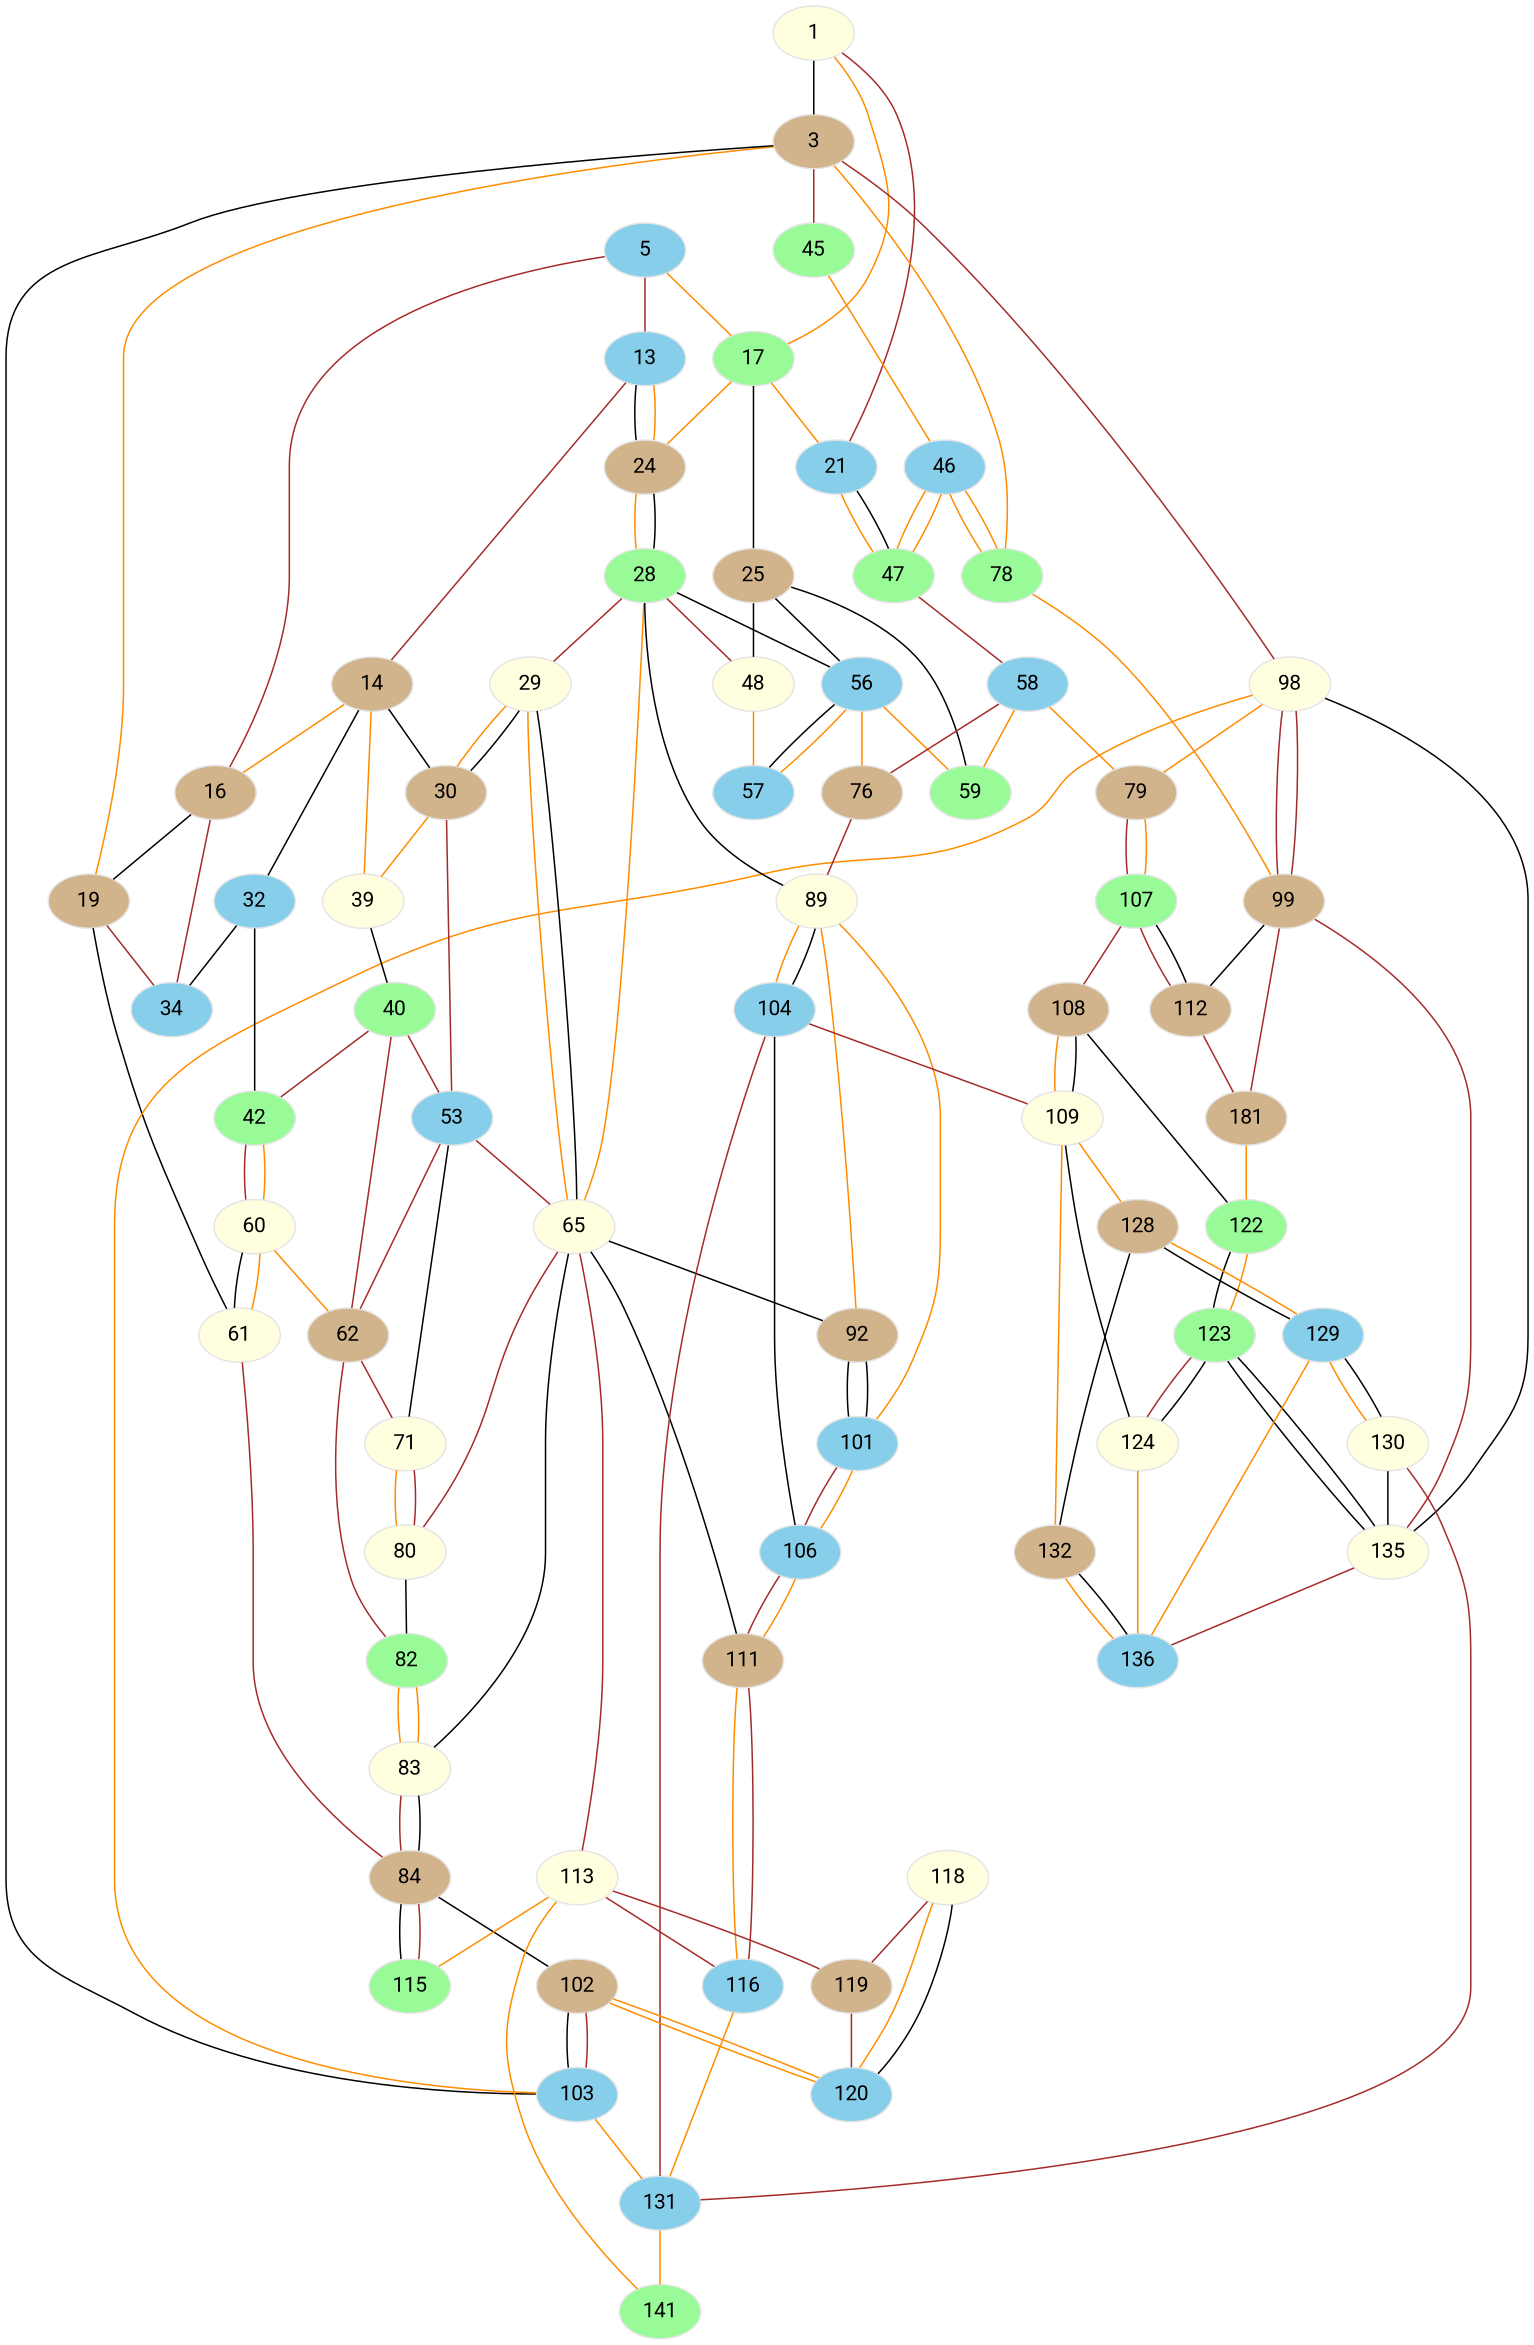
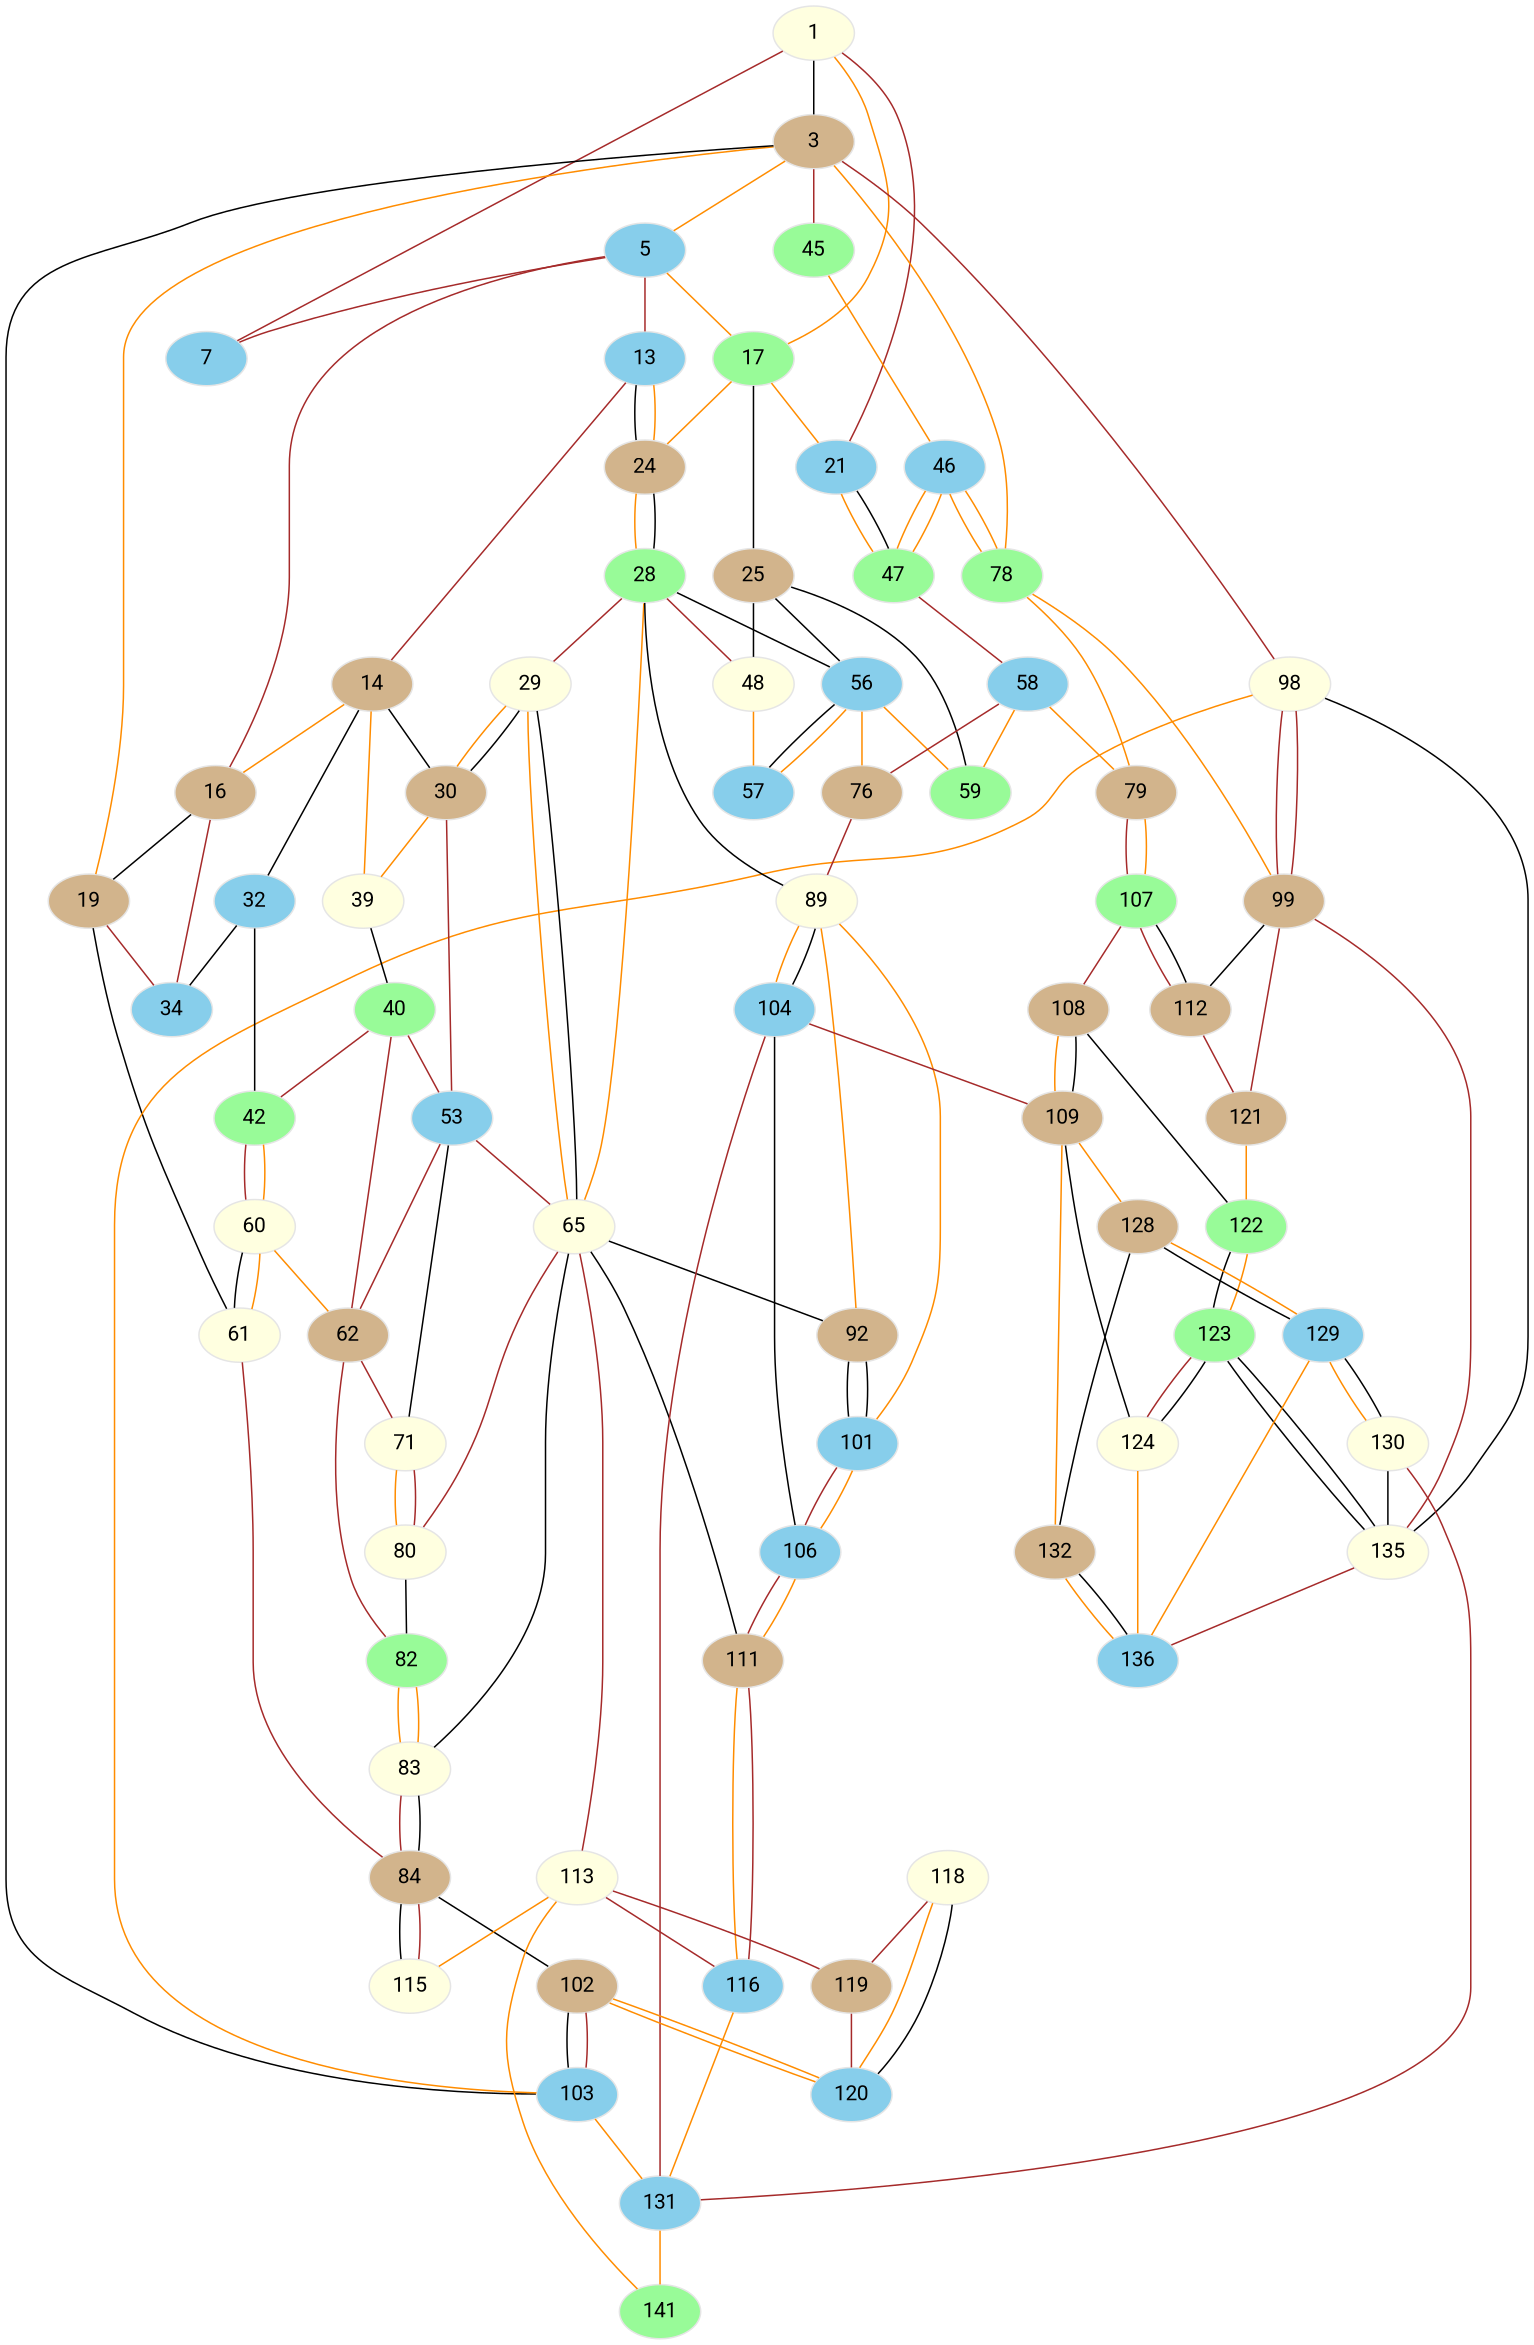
edge "3" -- "5": added
node "7": added
edge "98" -- "79": now "78" -- "79"
node "109": fillcolor lightyellow -> tan
node "181": label "181" -> "121"
node "115": fillcolor palegreen -> lightyellow
